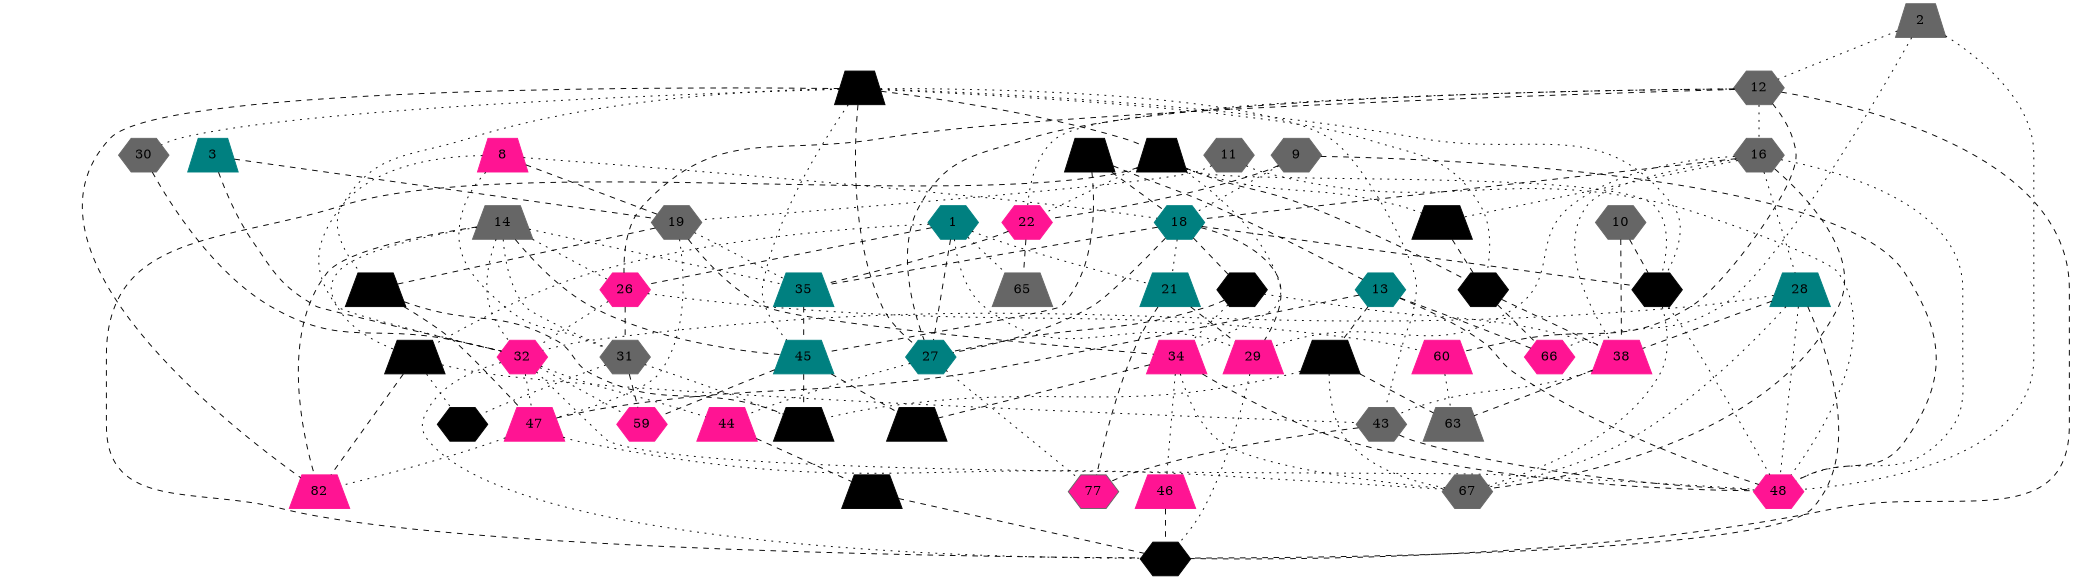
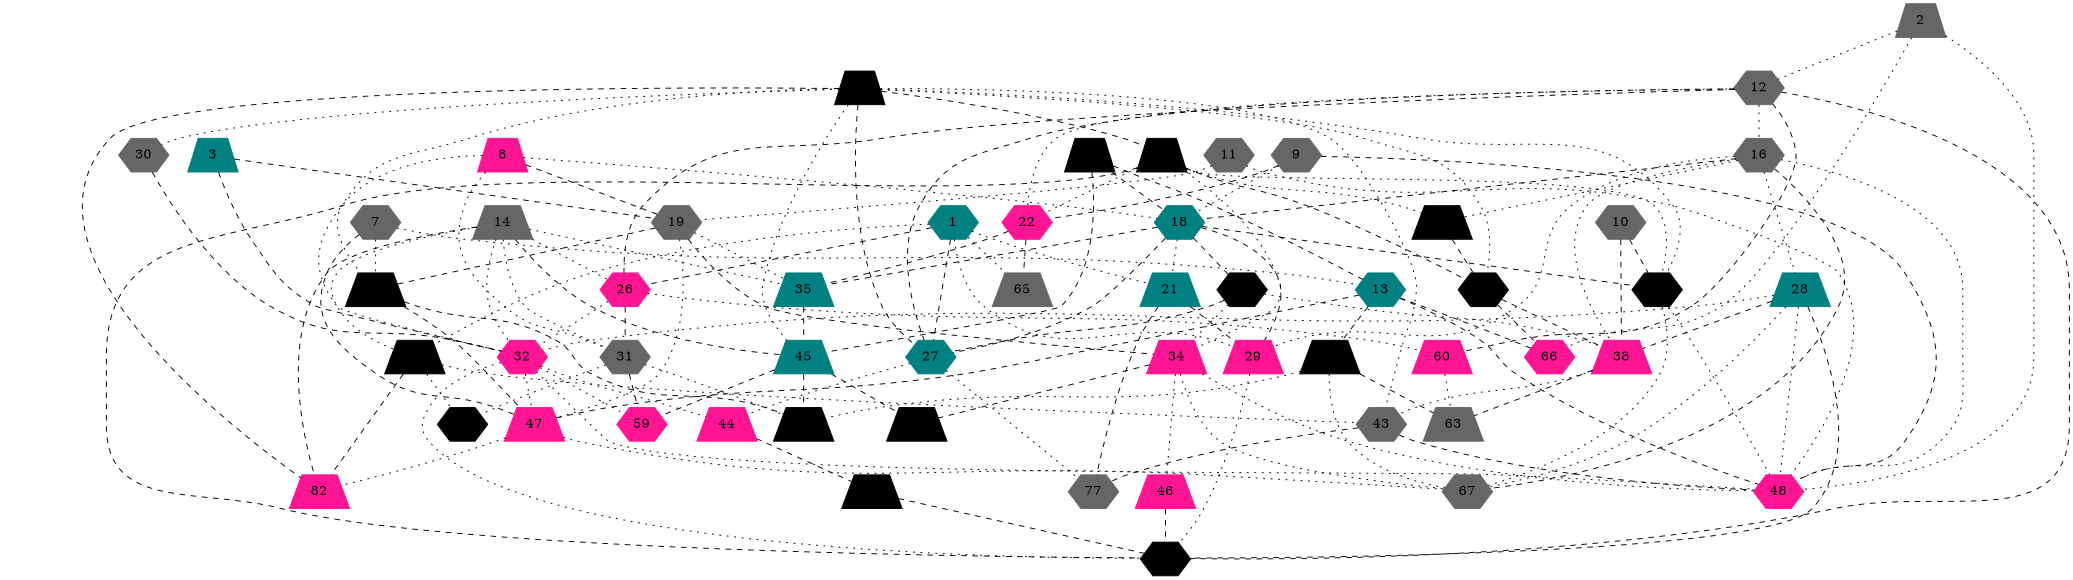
node "7": added
edge "34" -- "48": style dashed -> dotted
node "77": fillcolor deeppink -> gray40
